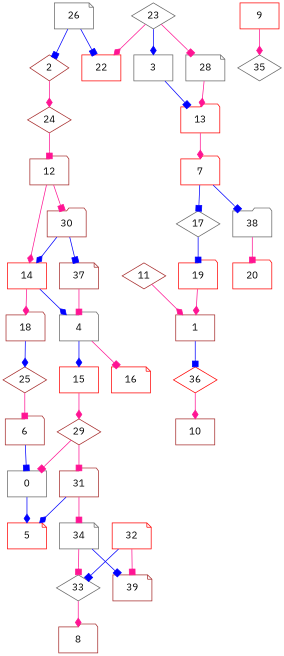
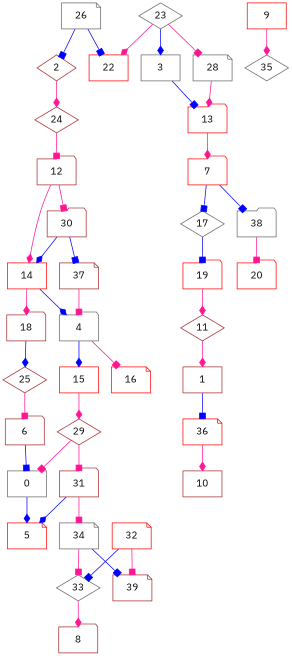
edge "19" -> "1": now "19" -> "11"
node "36": shape diamond -> note
